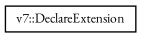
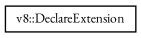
node "v7::DeclareExtension": label "v7::DeclareExtension" -> "v8::DeclareExtension"
